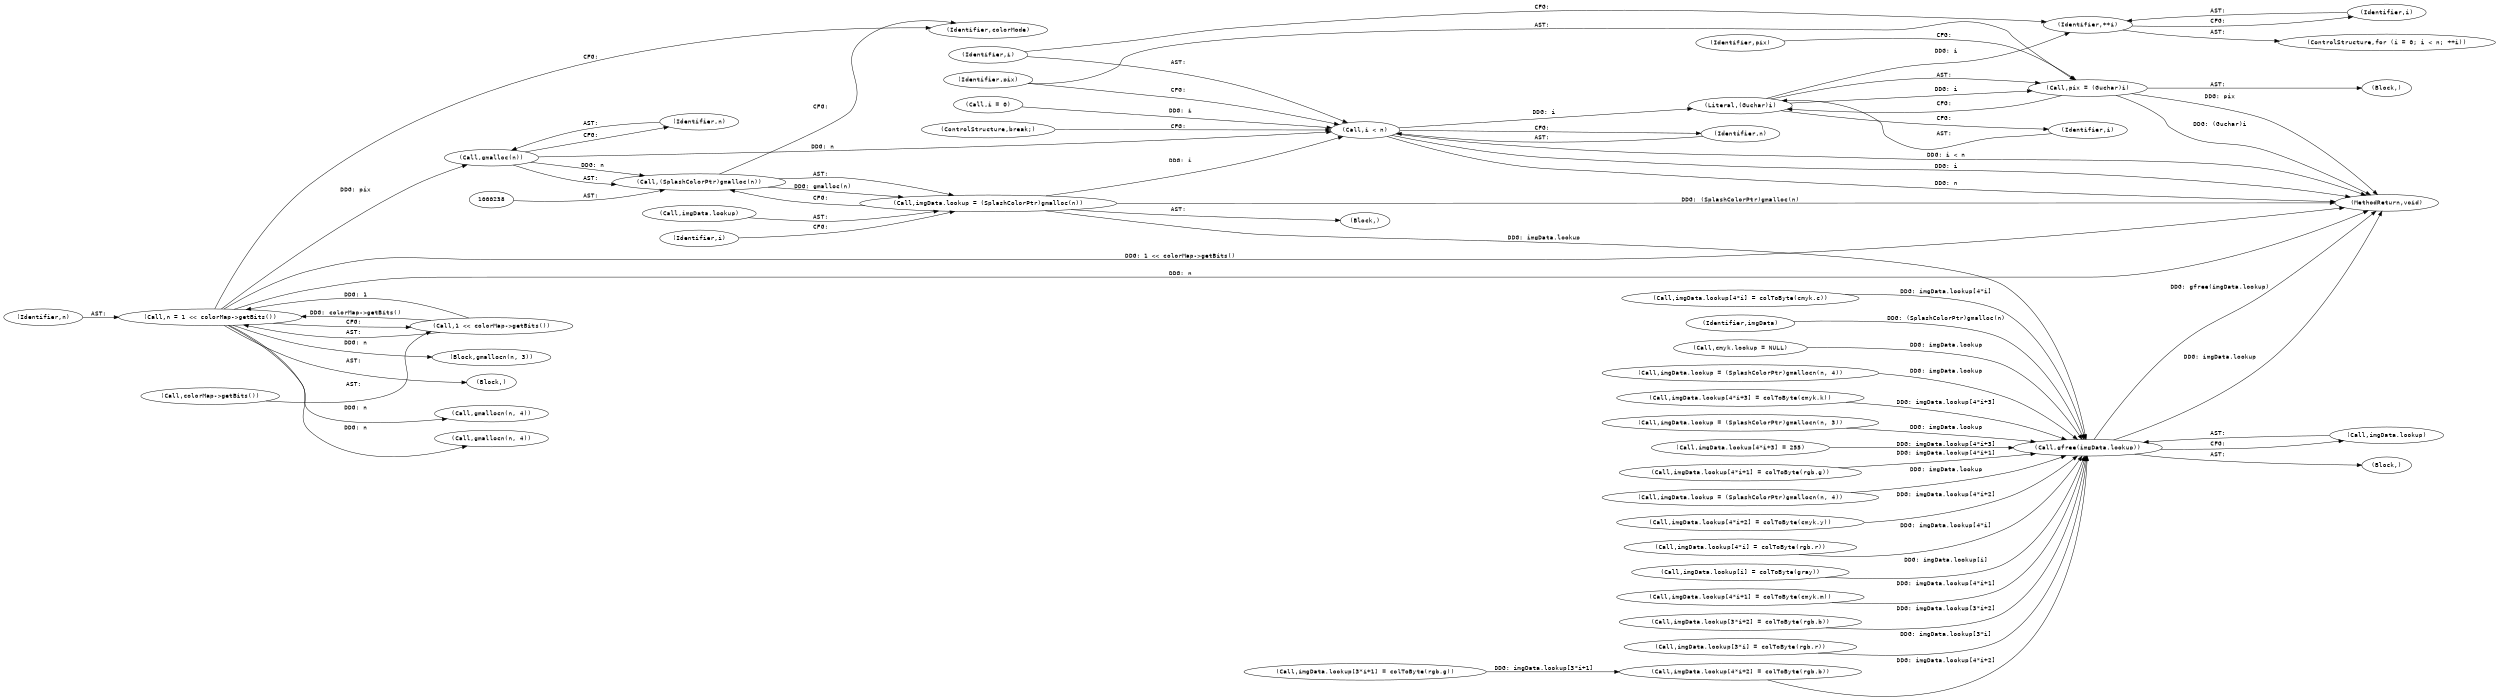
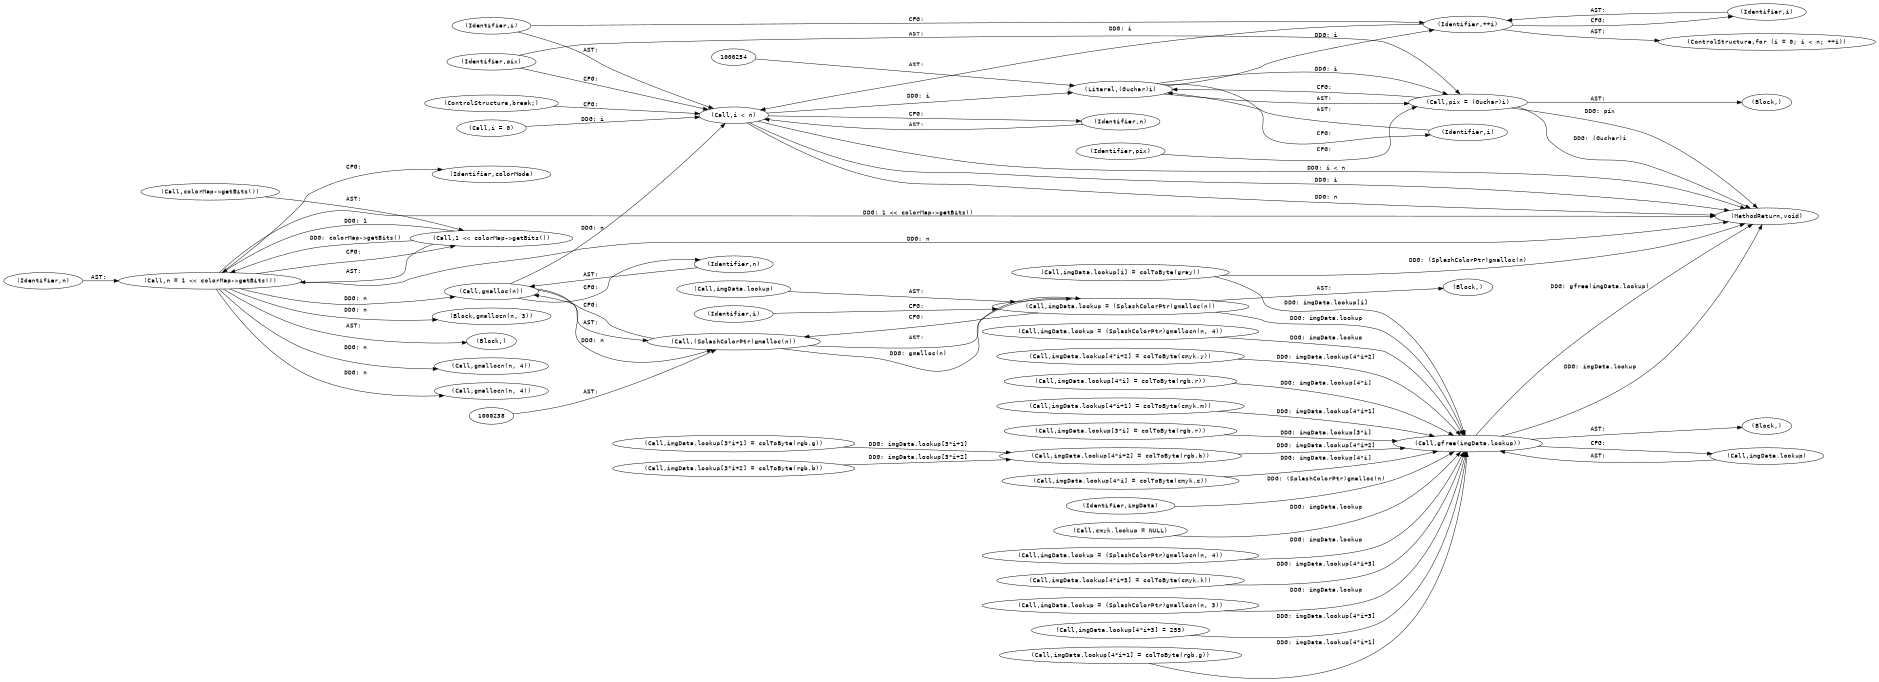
node "1000254": added
edge "(Call,(SplashColorPtr)gmalloc(n))" -> "(Identifier,colorMode)": now "(Call,(SplashColorPtr)gmalloc(n))" -> "(Call,gmalloc(n))"
edge "(Call,imgData.lookup = (SplashColorPtr)gmalloc(n))" -> "(Call,i < n)": now "(Identifier,++i)" -> "(Call,i < n)"
edge "(Call,n = 1 << colorMap->getBits())" -> "(Call,gmalloc(n))": label "DDG: pix" -> "DDG: n"
edge "(Call,imgData.lookup = (SplashColorPtr)gmalloc(n))" -> "(MethodReturn,void)": now "(Call,imgData.lookup[i] = colToByte(gray))" -> "(MethodReturn,void)"
edge "(Call,imgData.lookup[3*i+2] = colToByte(rgb.b))" -> "(Call,gfree(imgData.lookup))": now "(Call,imgData.lookup[3*i+2] = colToByte(rgb.b))" -> "(Call,imgData.lookup[4*i+2] = colToByte(rgb.b))"
